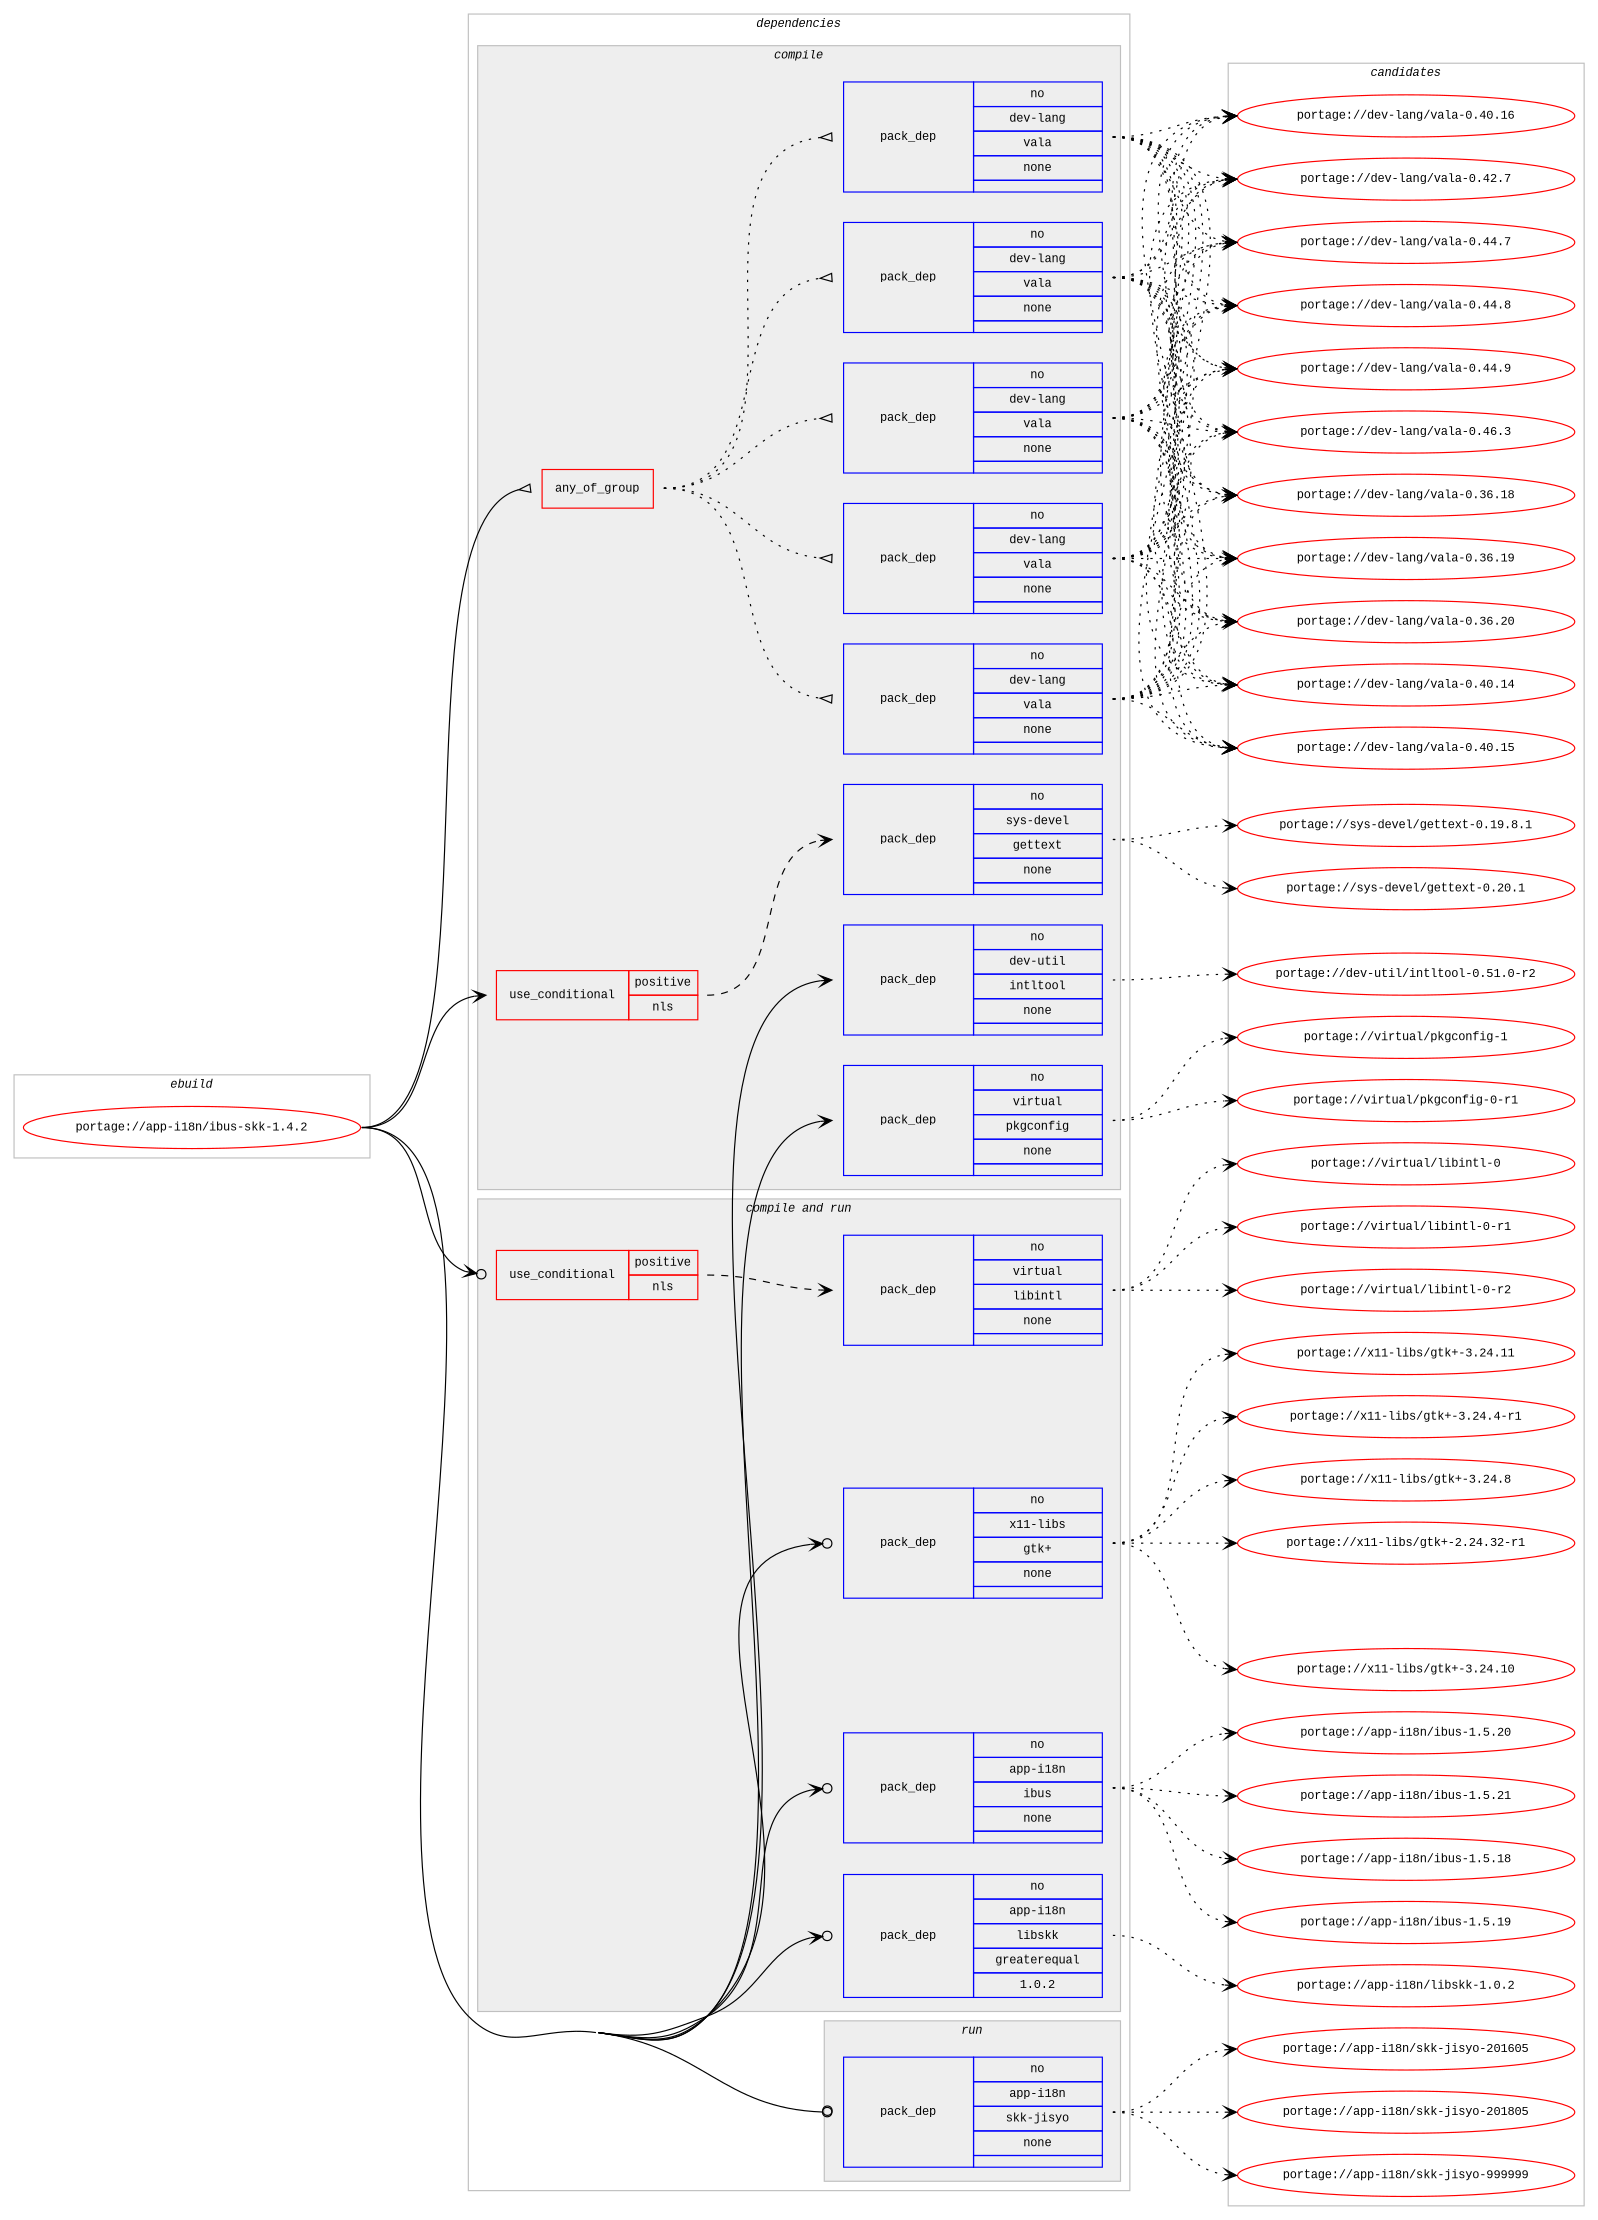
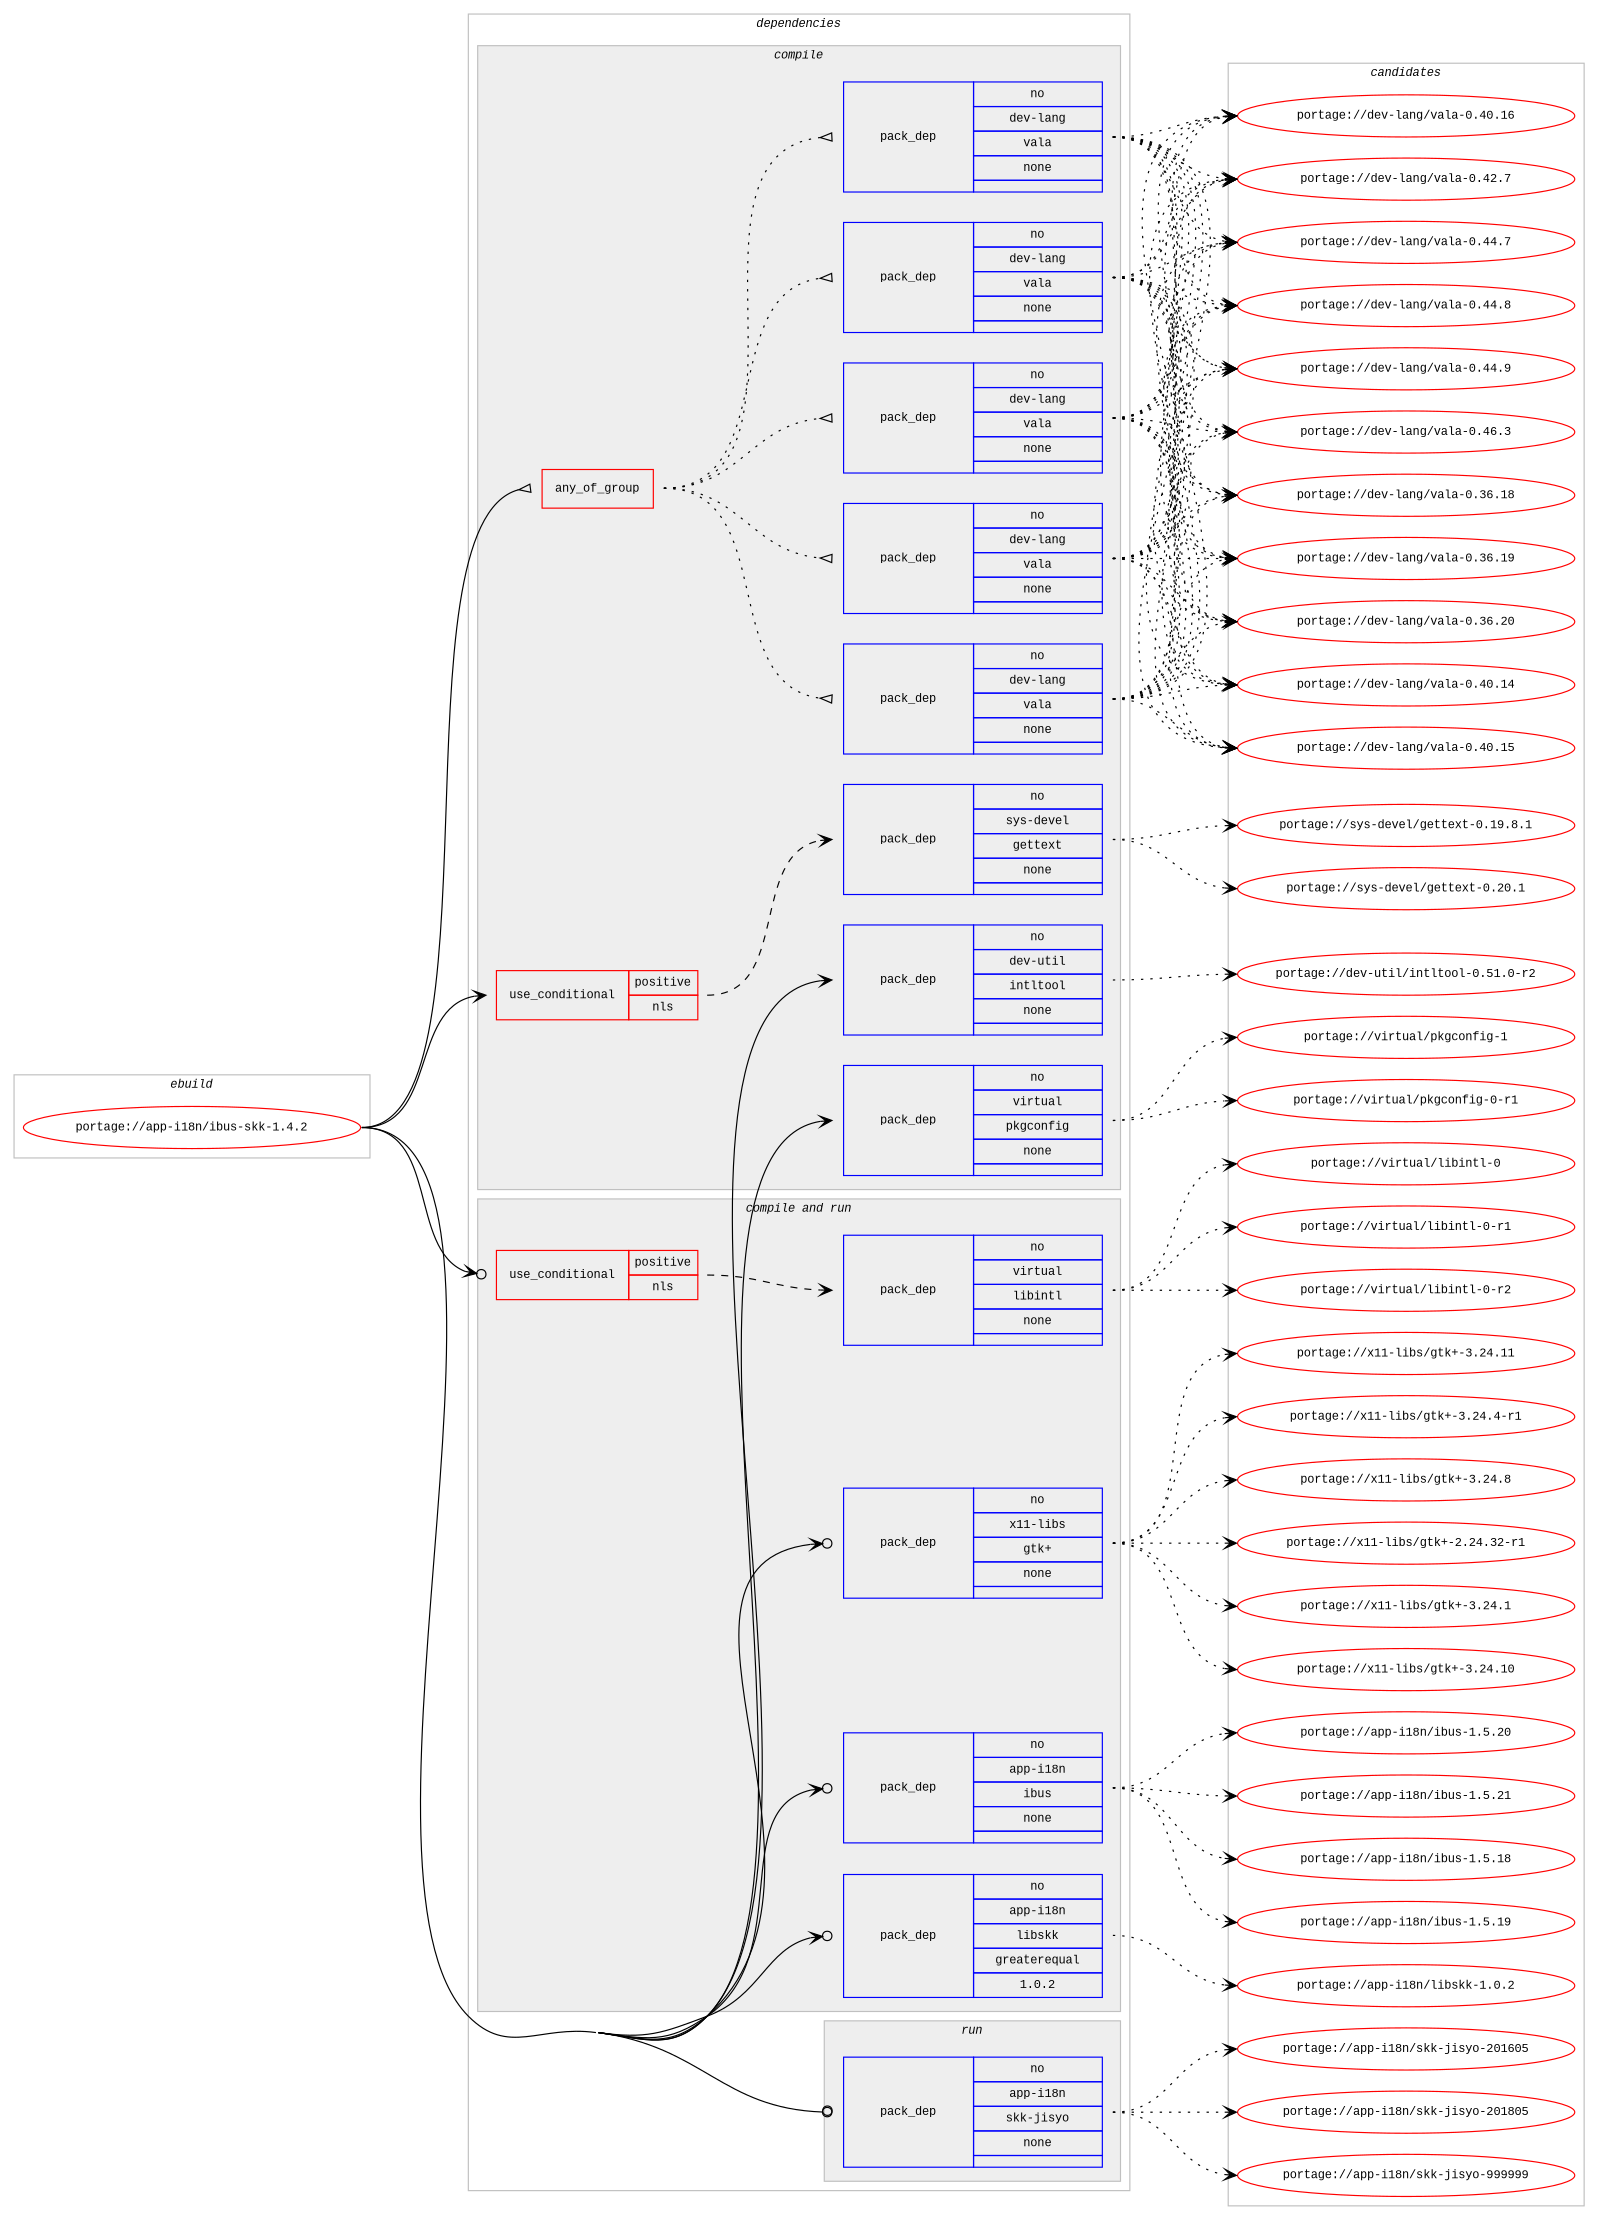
node "portage://x11-libs/gtk+-3.24.1": added
